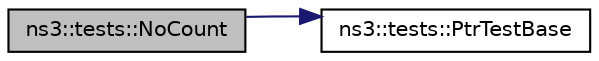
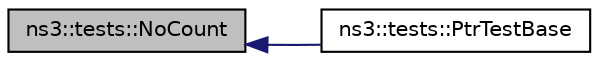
edge "ns3::tests::NoCount" -> "ns3::tests::PtrTestBase": reversed
